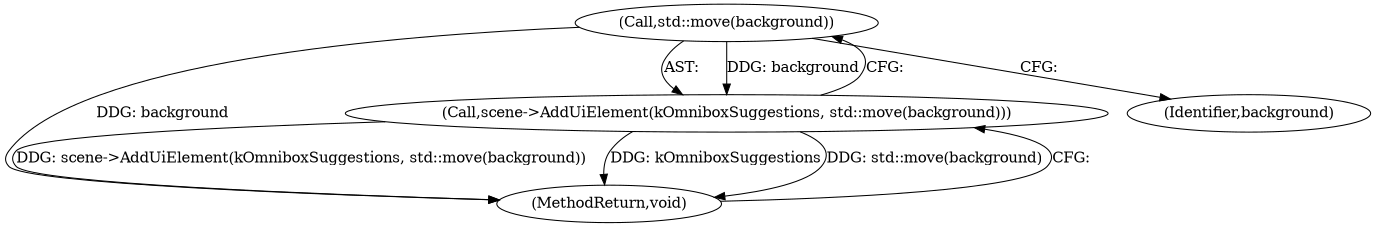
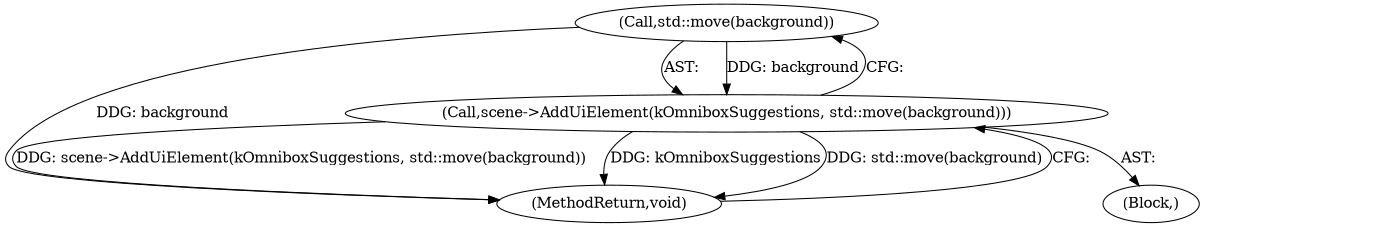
node "(Identifier,background)": removed
node "(Block,)": added
